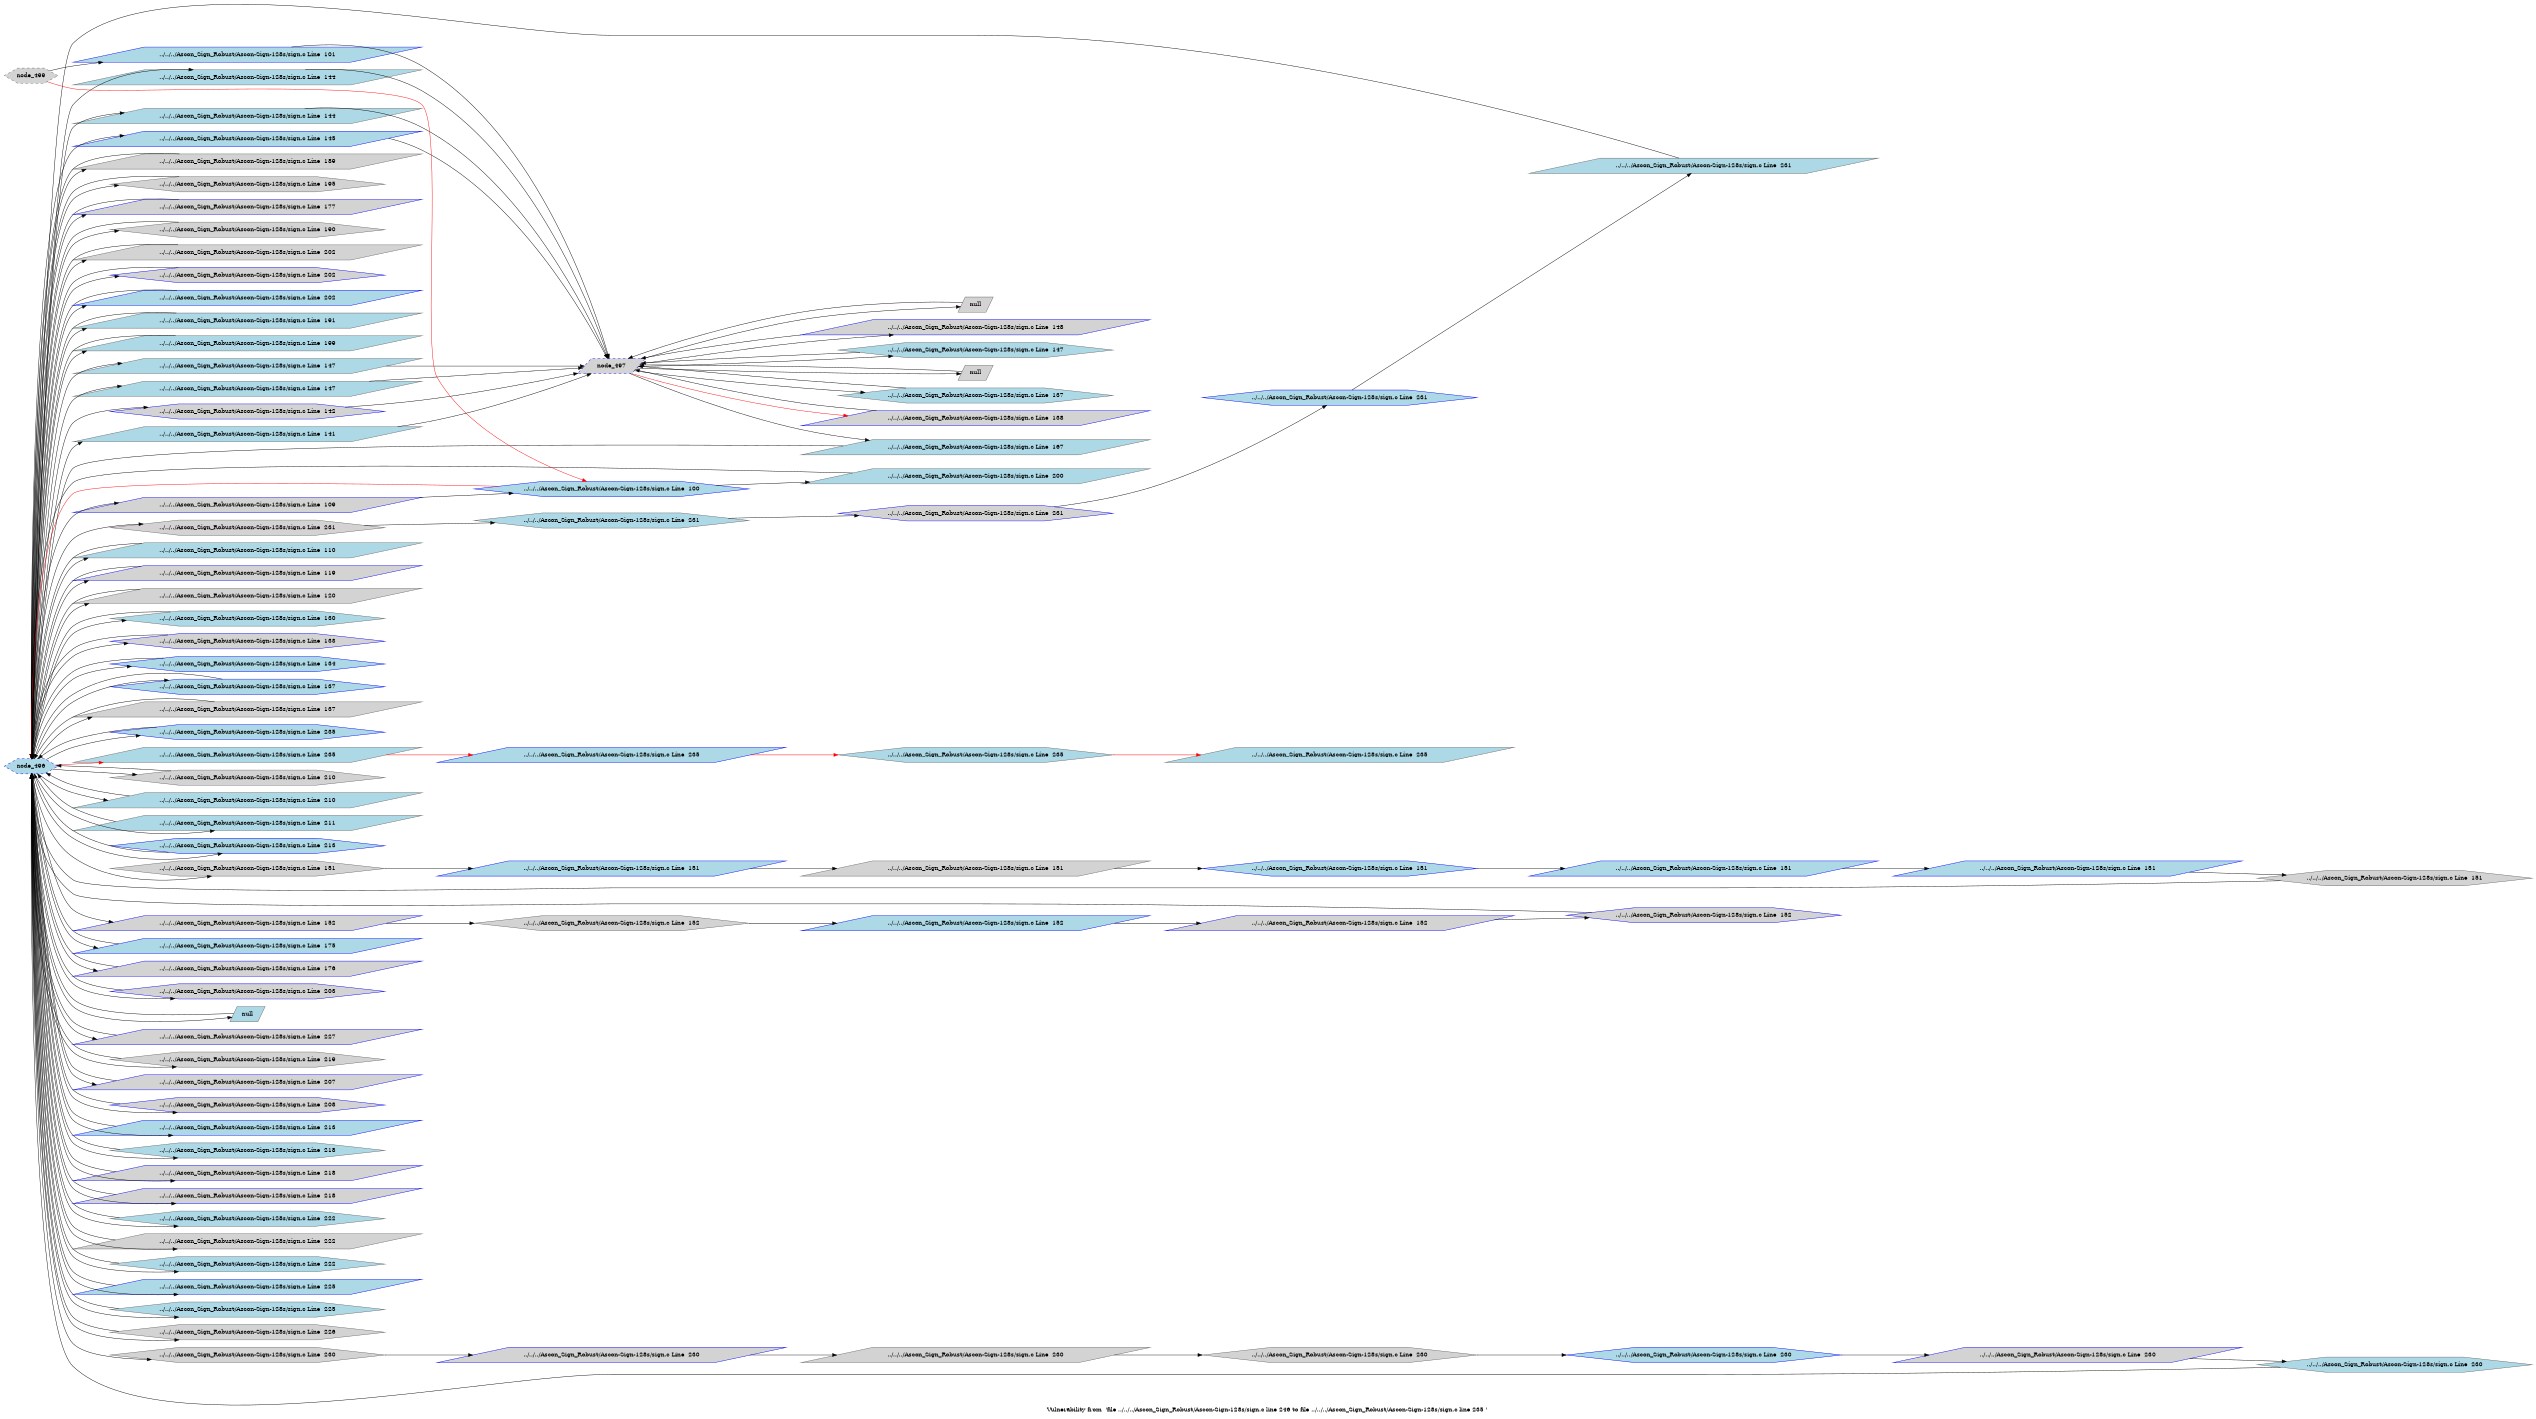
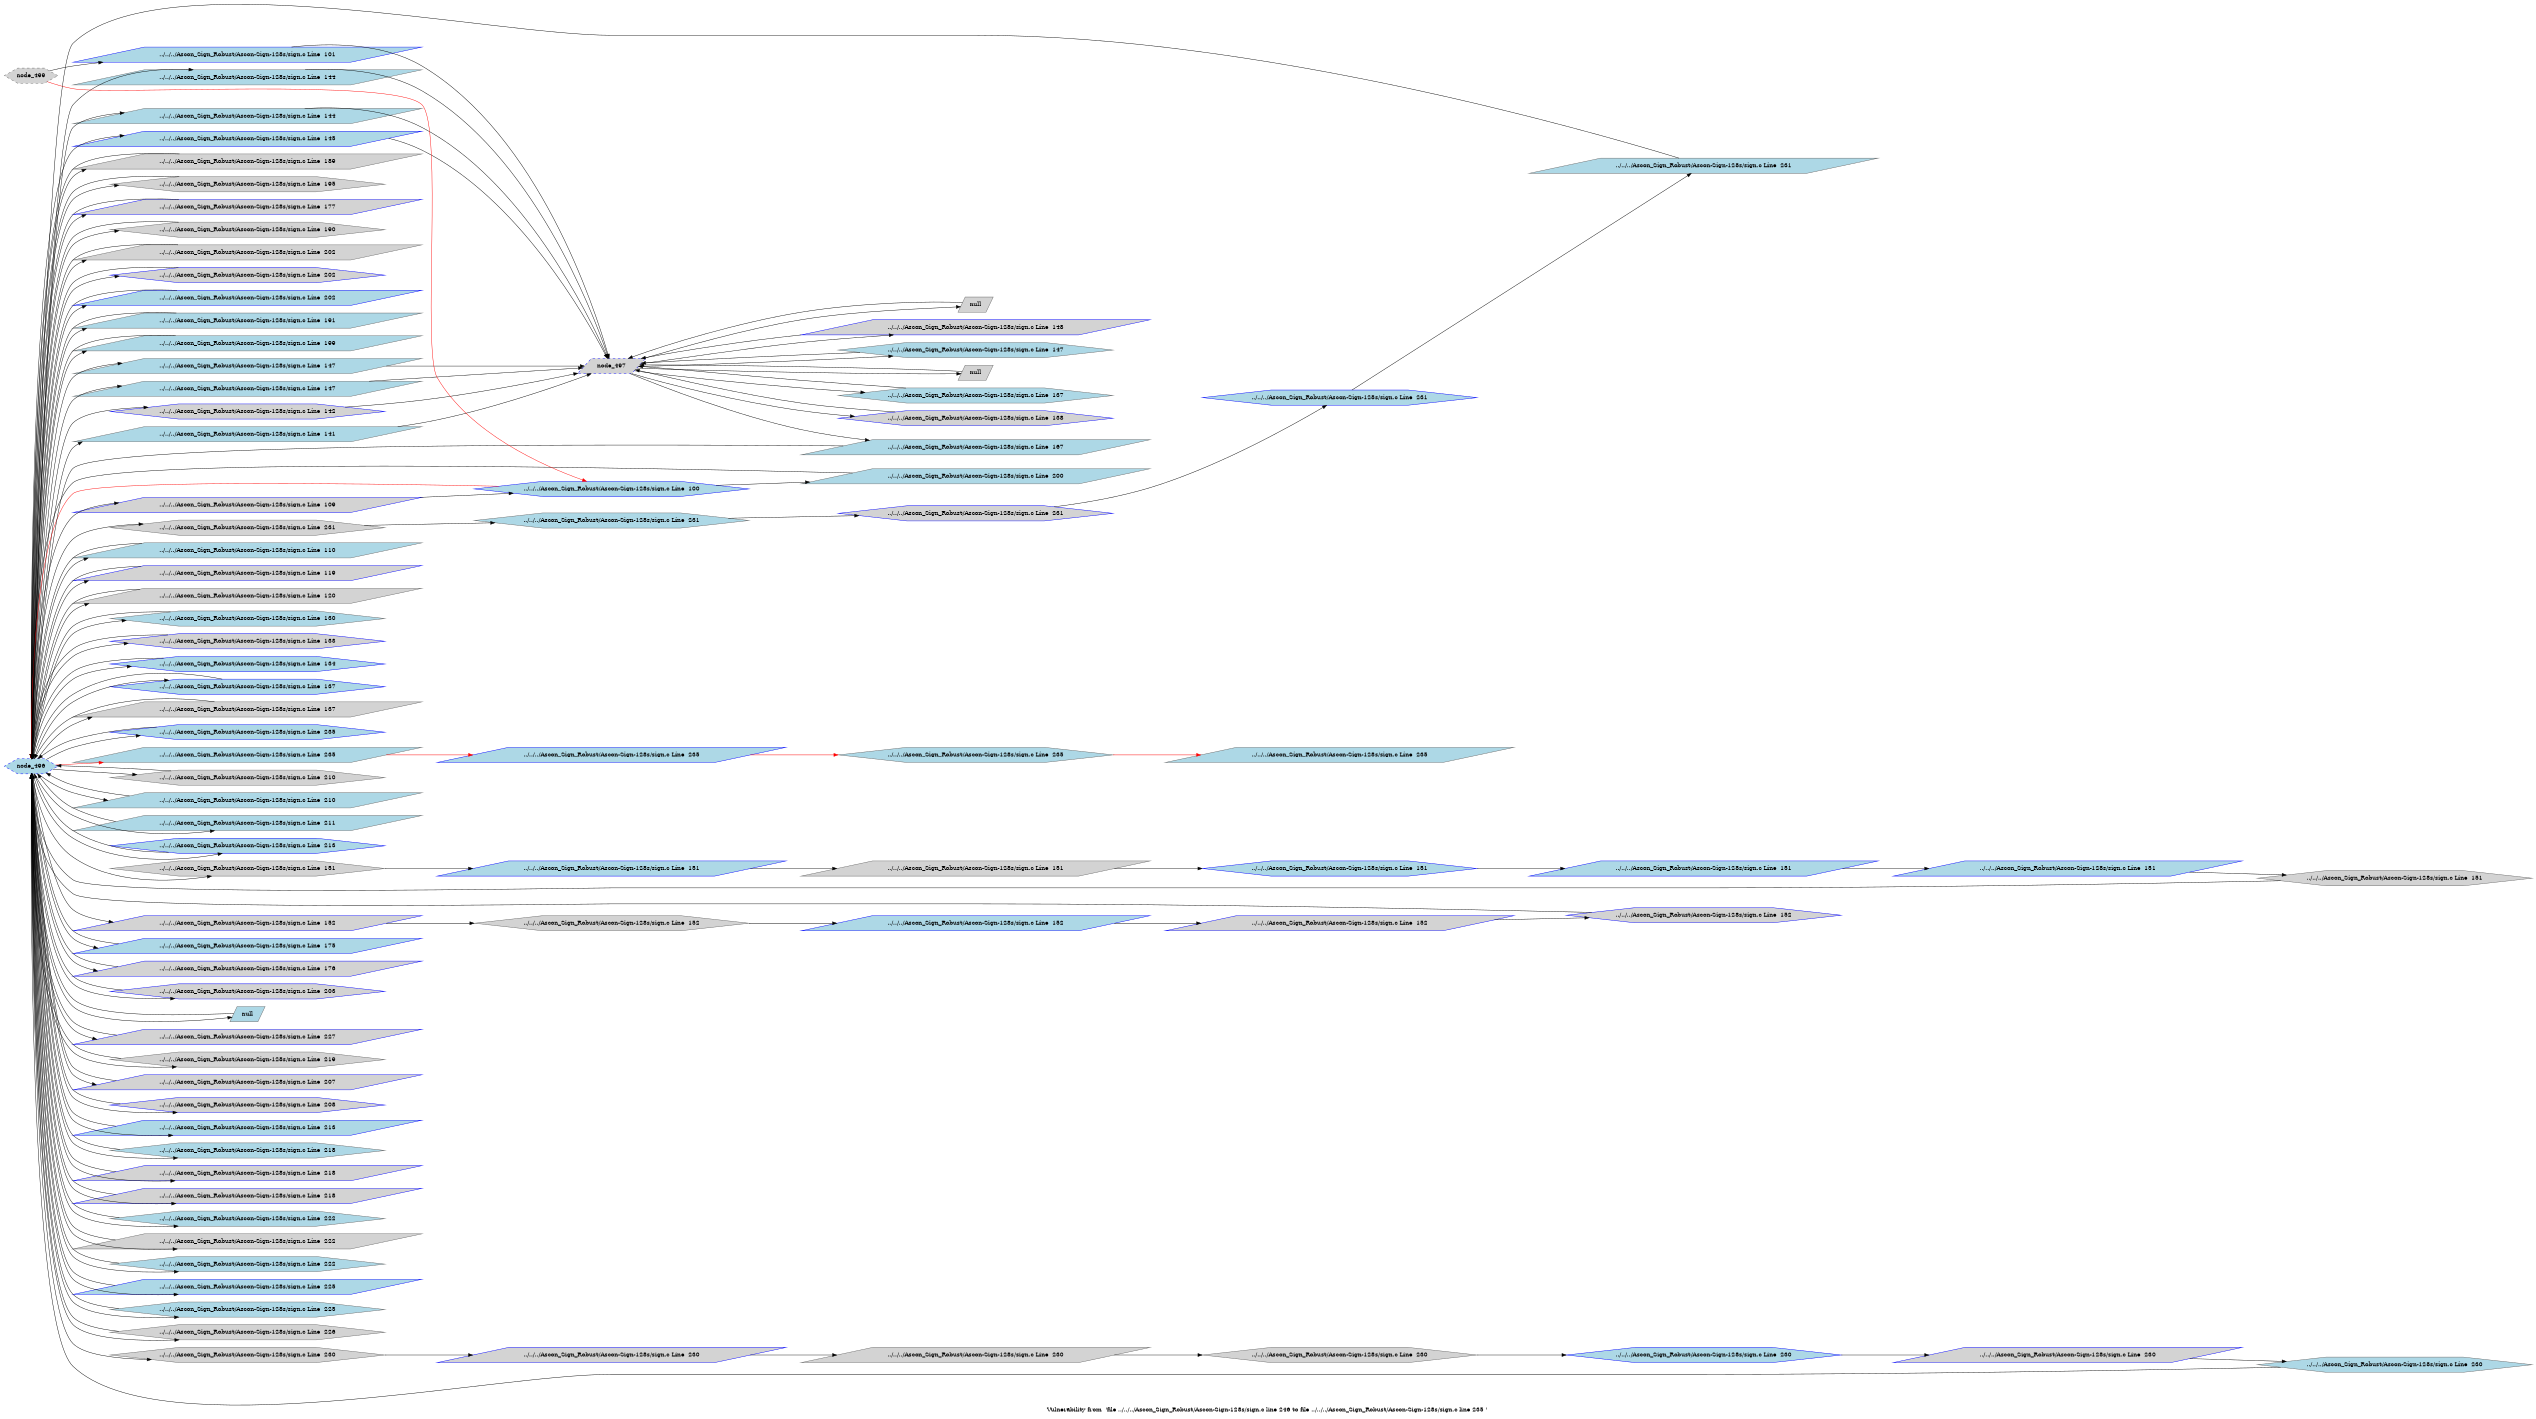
edge "node_497" -> "../../../Ascon_Sign_Robust/Ascon-Sign-128s/sign.c Line  138": color red -> black
node "../../../Ascon_Sign_Robust/Ascon-Sign-128s/sign.c Line  138": shape parallelogram -> hexagon
